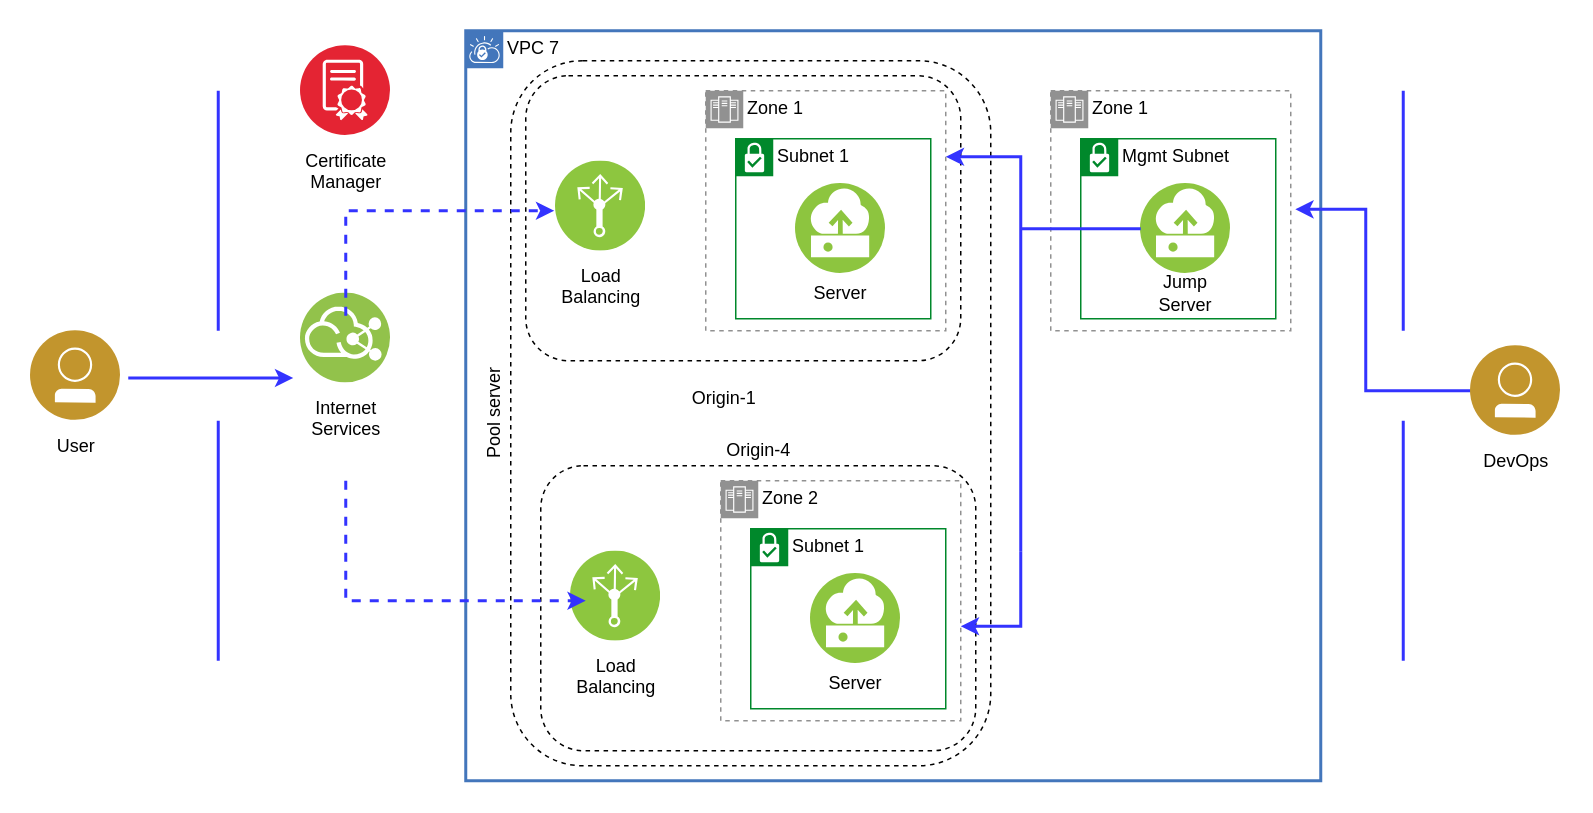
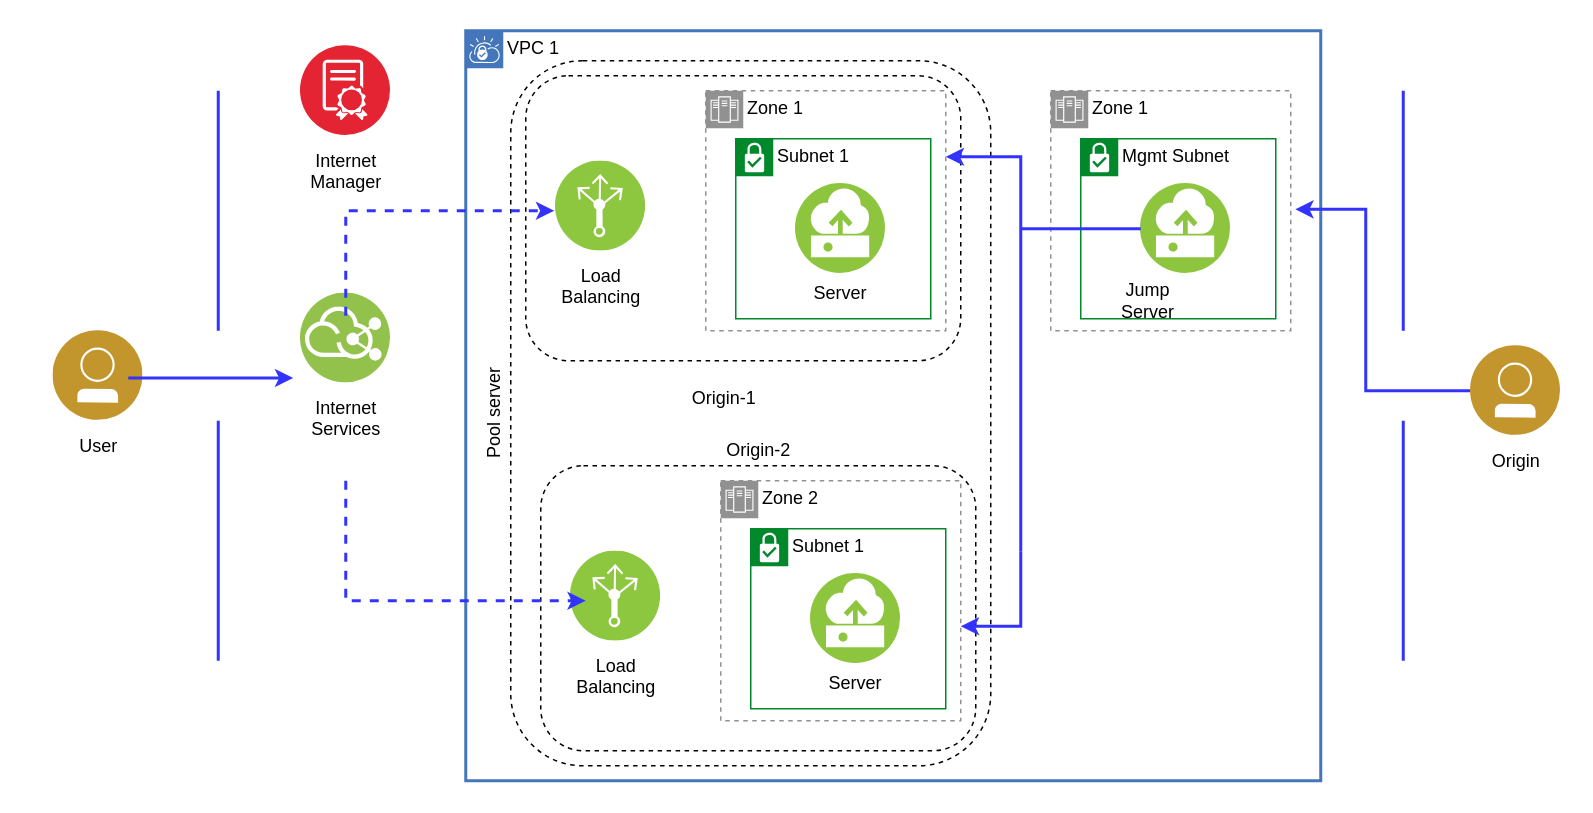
node "VPC 7": label "VPC 7" -> "VPC 1"
node "Certificate Manager": label "Certificate Manager" -> "Internet Manager"
node "Jump Server": moved (1186, 293) -> (1148, 301)
node "User": moved (76, 376) -> (98, 376)
node "Origin-4": label "Origin-4" -> "Origin-2"
node "DevOps": label "DevOps" -> "Origin"
